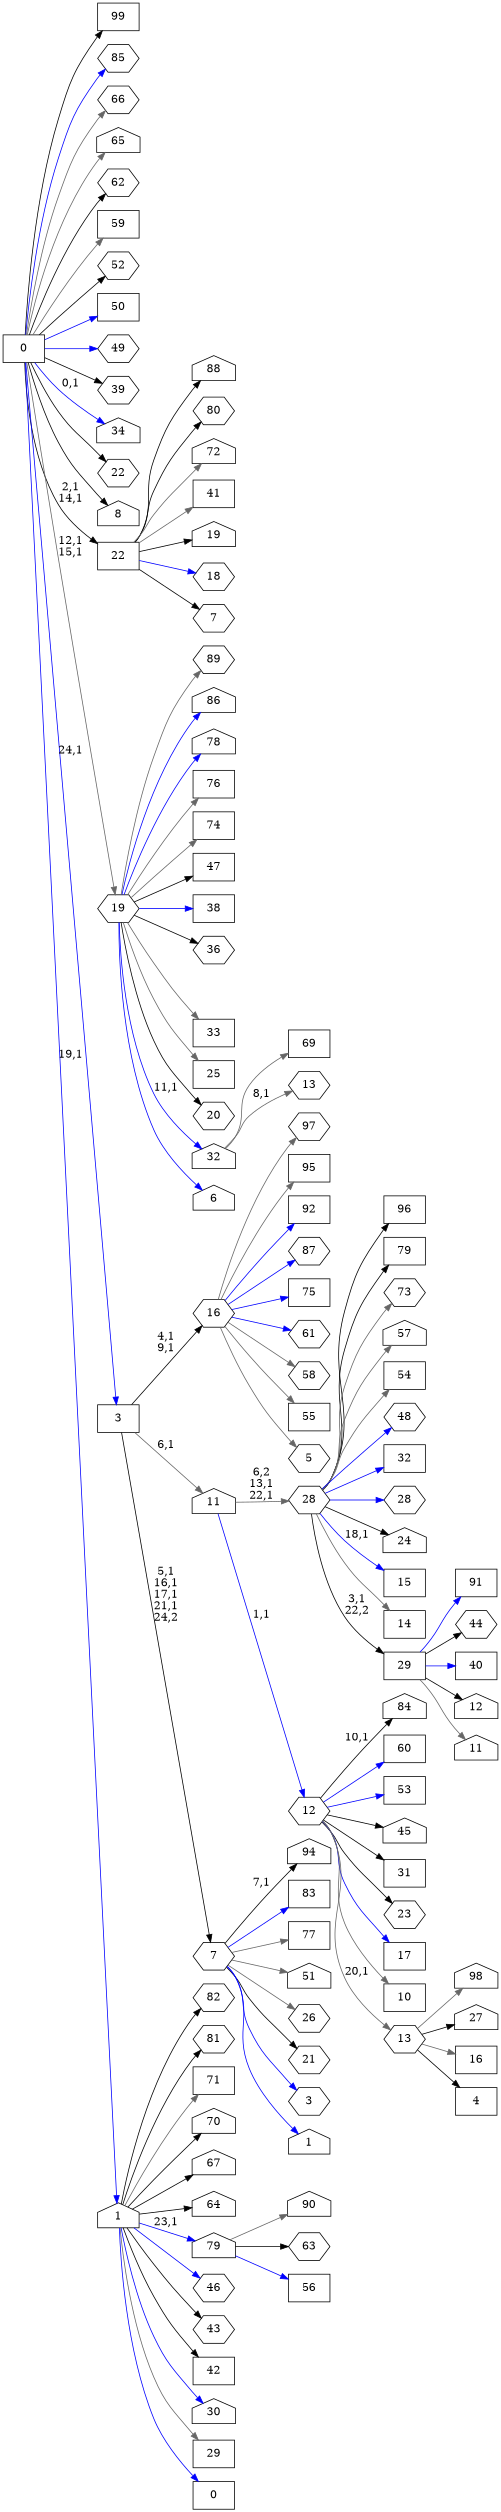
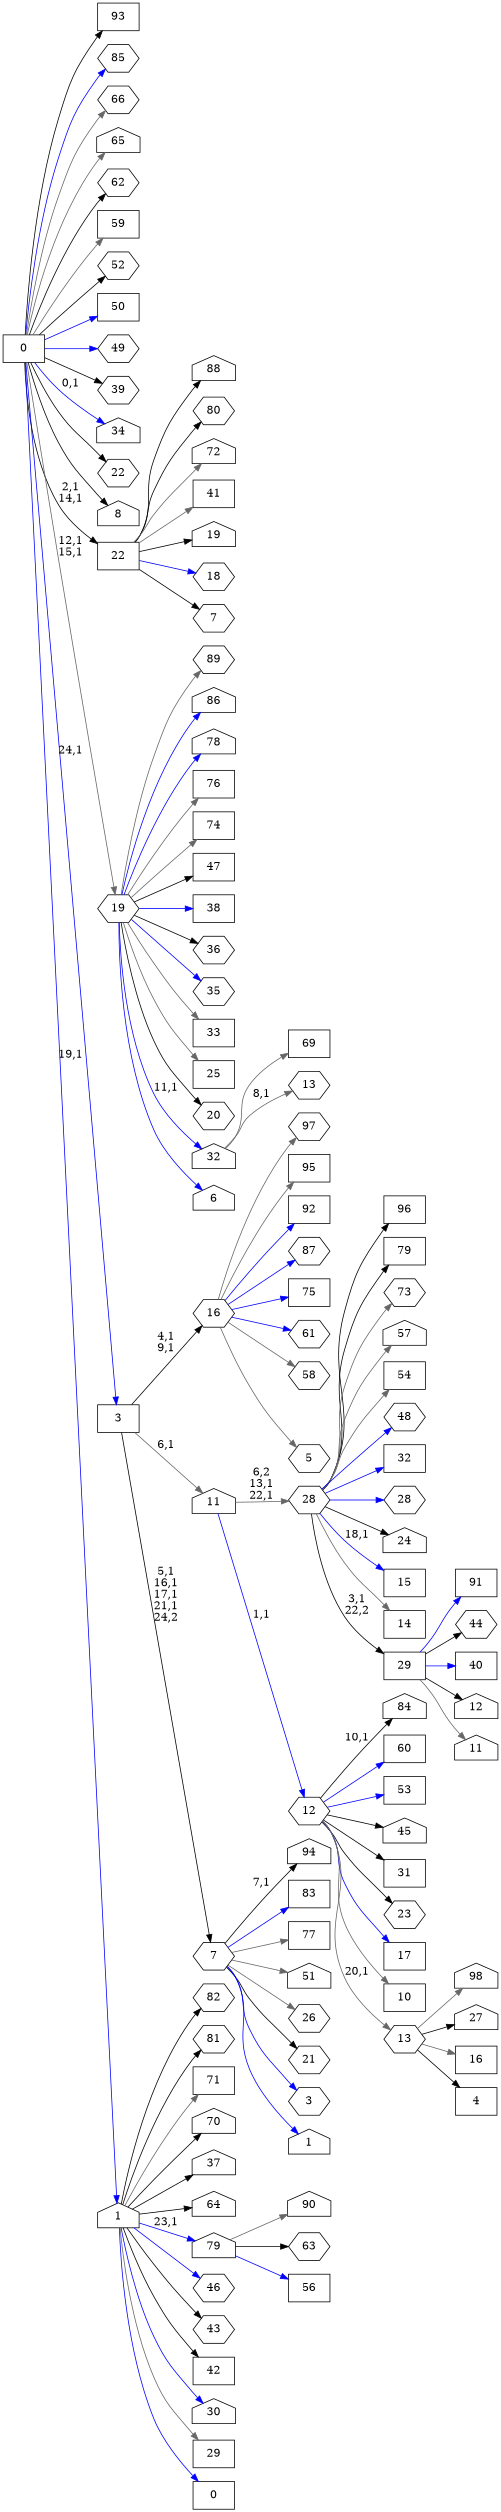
node "99": label "99" -> "93"
node "35": added
node "55": removed
node "67": label "67" -> "37"
